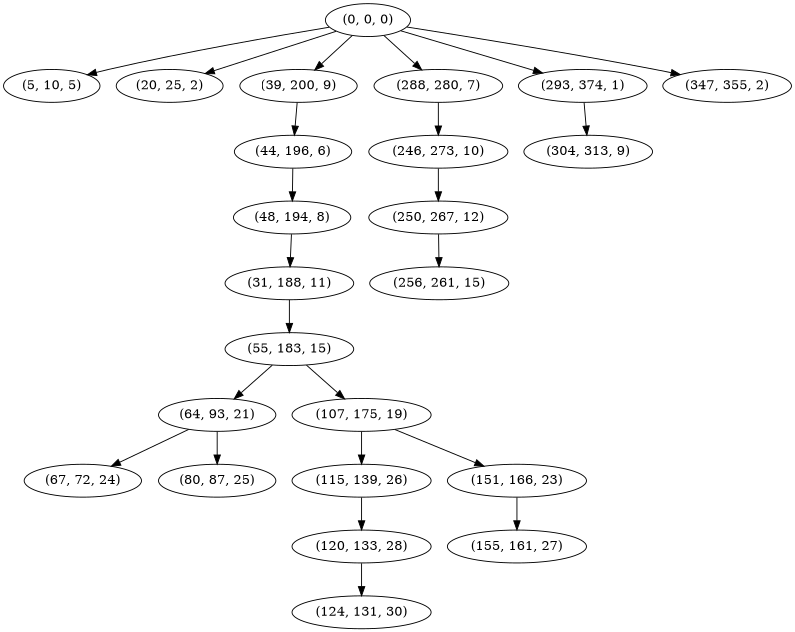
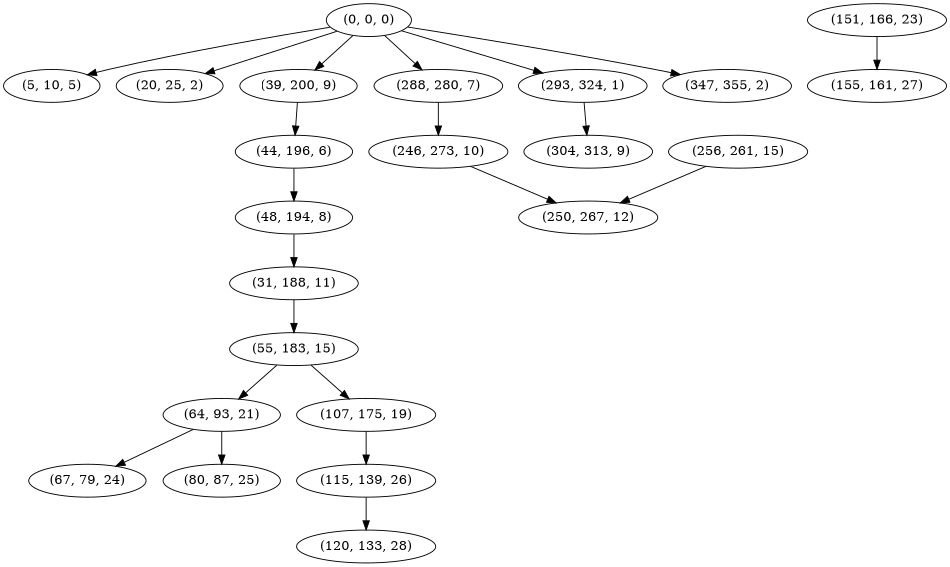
node "(293, 374, 1)": label "(293, 374, 1)" -> "(293, 324, 1)"
edge "(250, 267, 12)" -> "(256, 261, 15)": reversed
edge "(107, 175, 19)" -> "(151, 166, 23)": removed
node "(67, 72, 24)": label "(67, 72, 24)" -> "(67, 79, 24)"
node "(124, 131, 30)": removed
